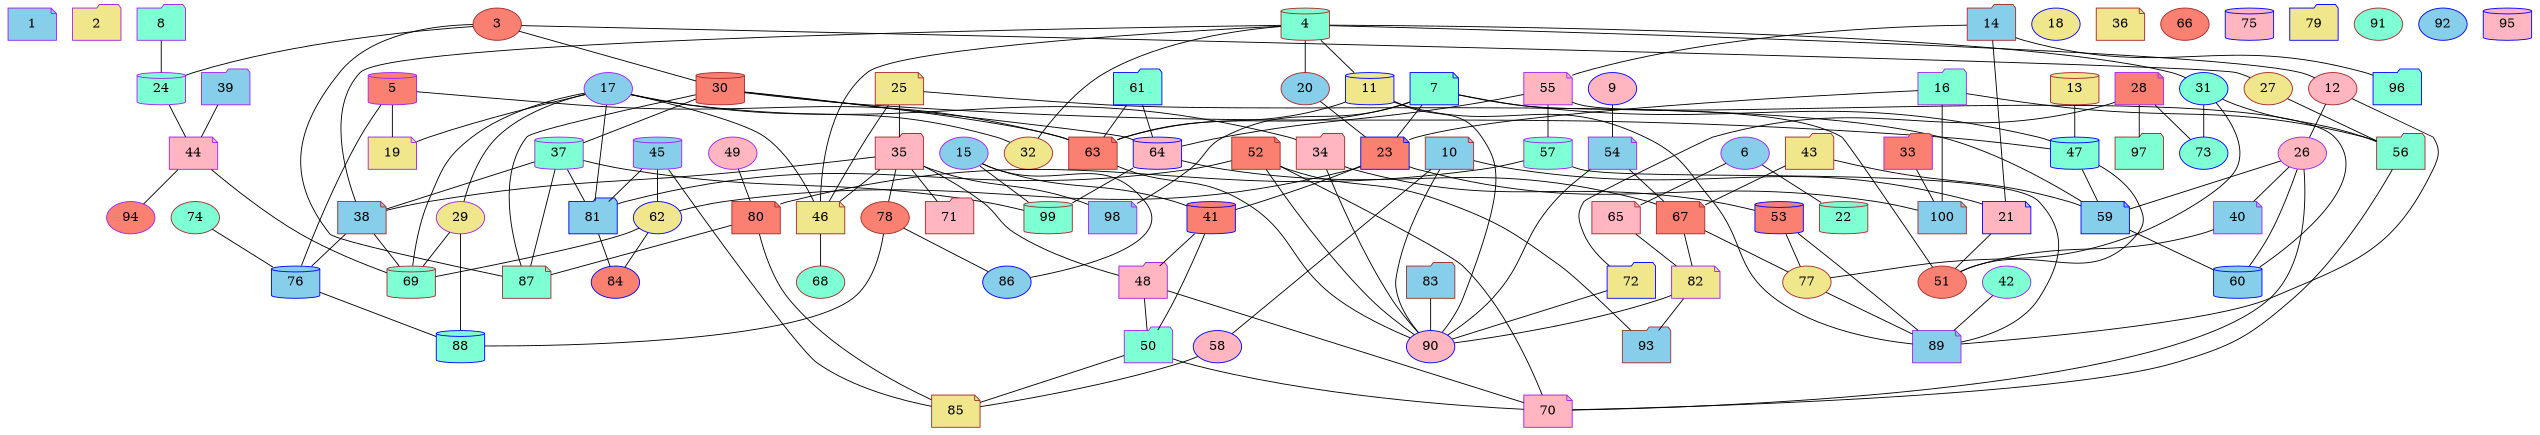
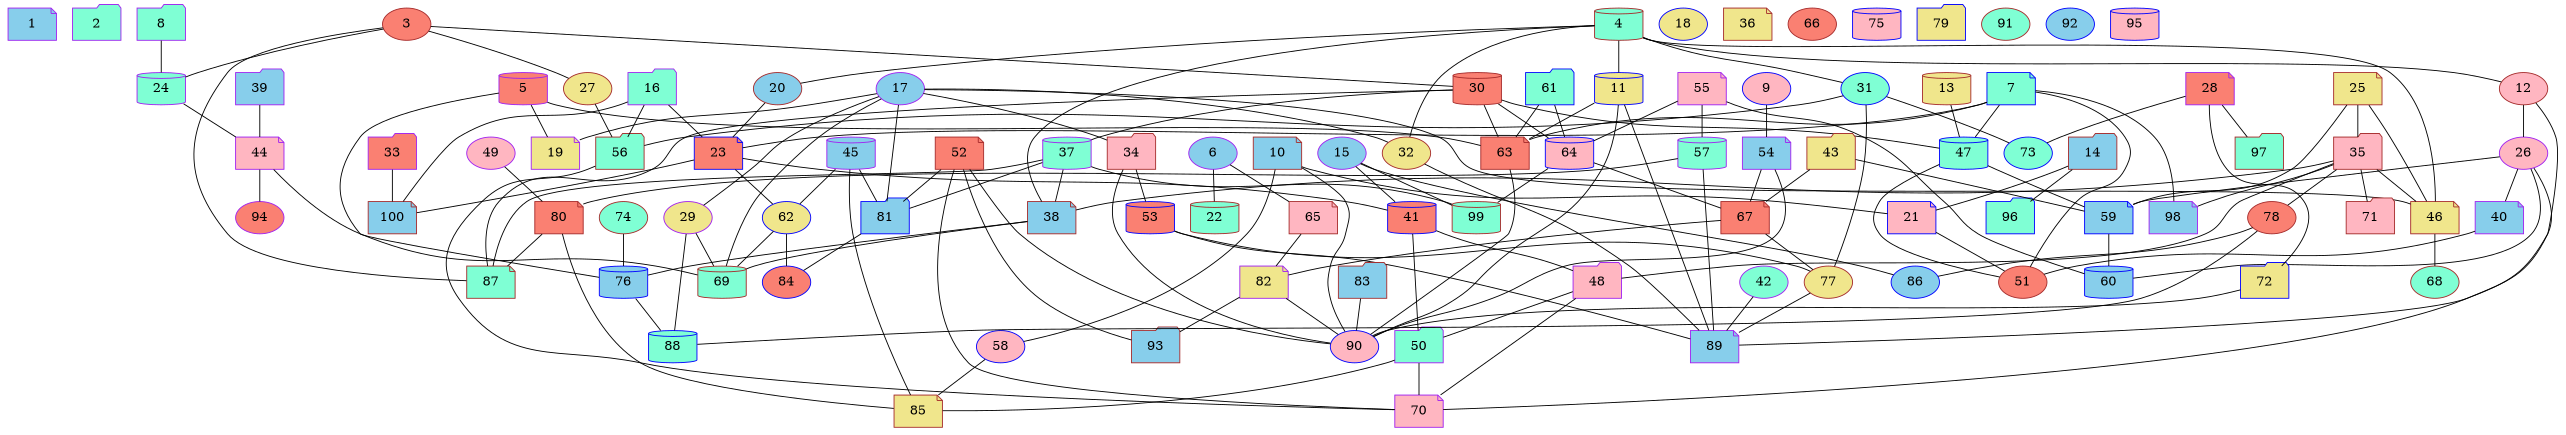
node "2": fillcolor khaki -> aquamarine
edge "14" -- "55": removed
edge "32" -- "89": added
